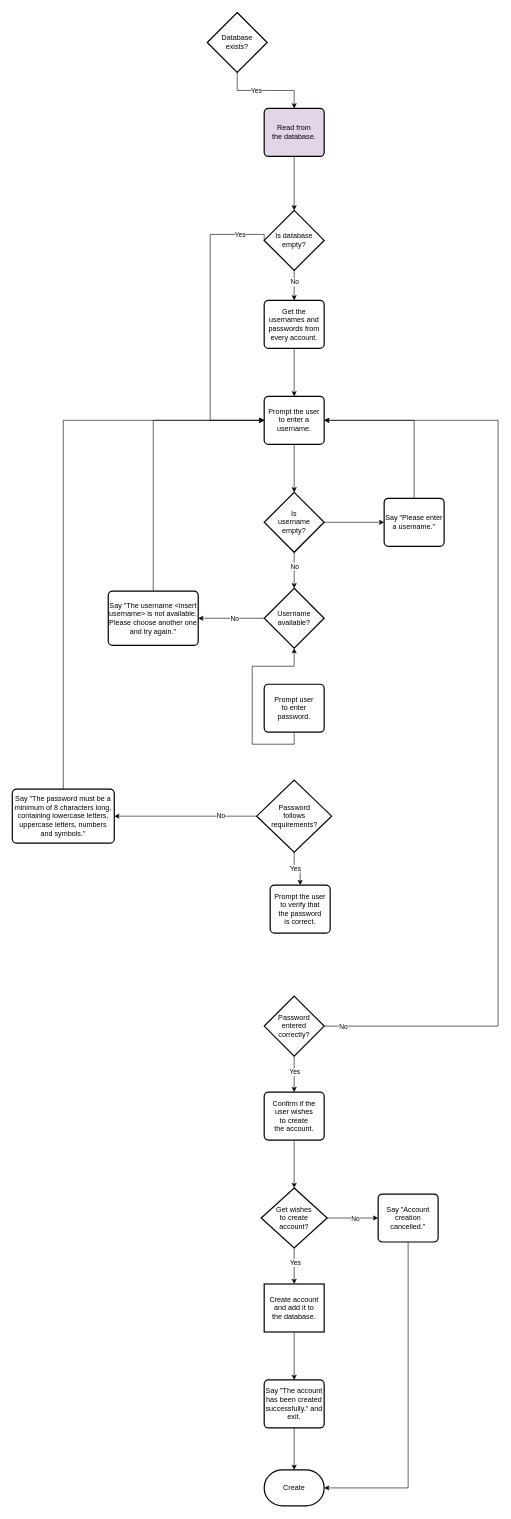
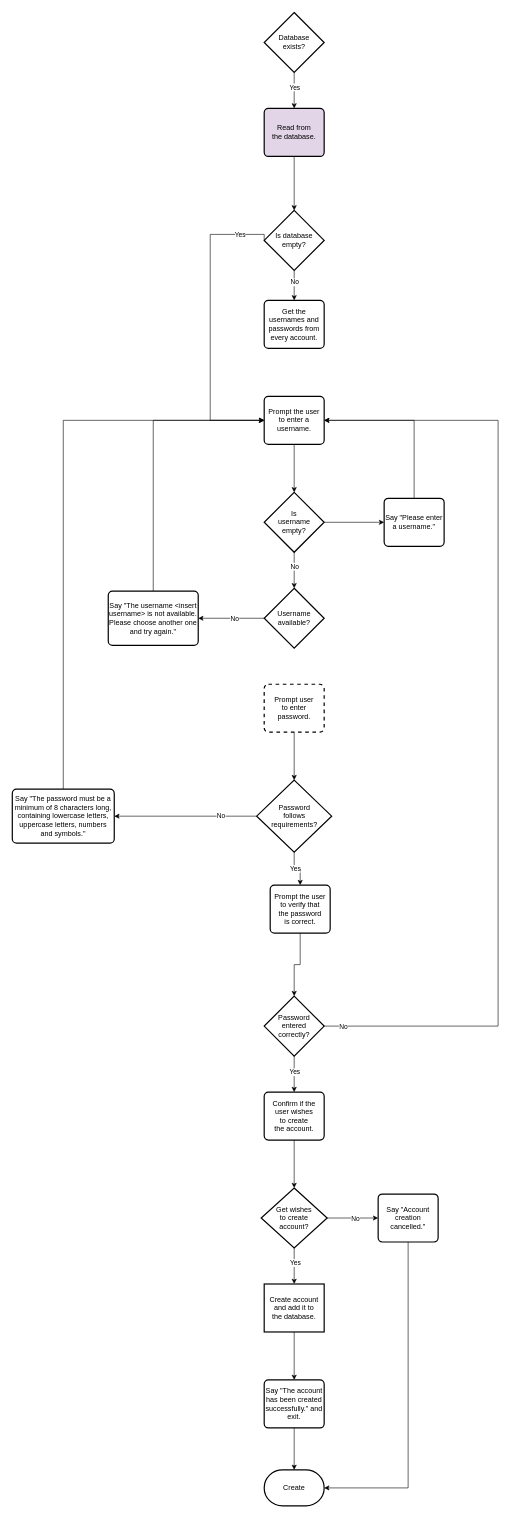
node "Database exists?": moved (237, 42) -> (294, 42)
edge "Get the usernames and passwords from every account." -> "Prompt the user to enter a username.": removed
edge "Prompt user to enter password." -> "Username available?": now "Prompt user to enter password." -> "Password follows requirements?"
node "Prompt user to enter password.": style solid -> dashed
edge "Prompt the user to verify that the password is correct." -> "Password entered correctly?": added
